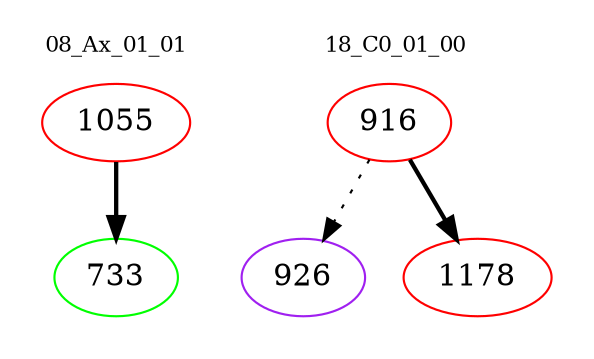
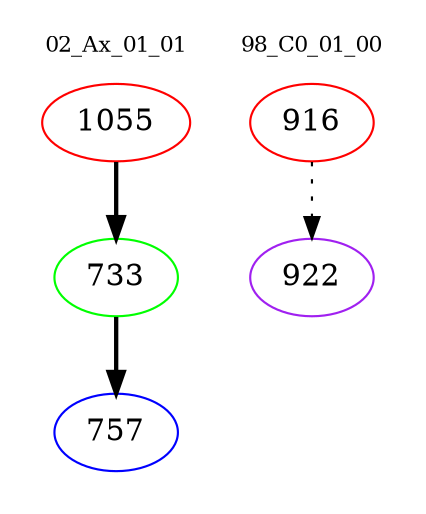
cluster "08_Ax_01_01": label "08_Ax_01_01" -> "02_Ax_01_01"
cluster "18_C0_01_00": label "18_C0_01_00" -> "98_C0_01_00"
node "926": label "926" -> "922"
node "1178": removed
node "757": added
